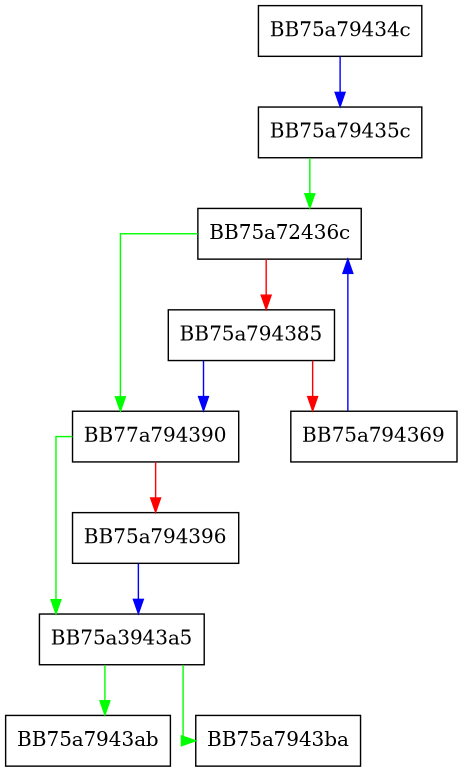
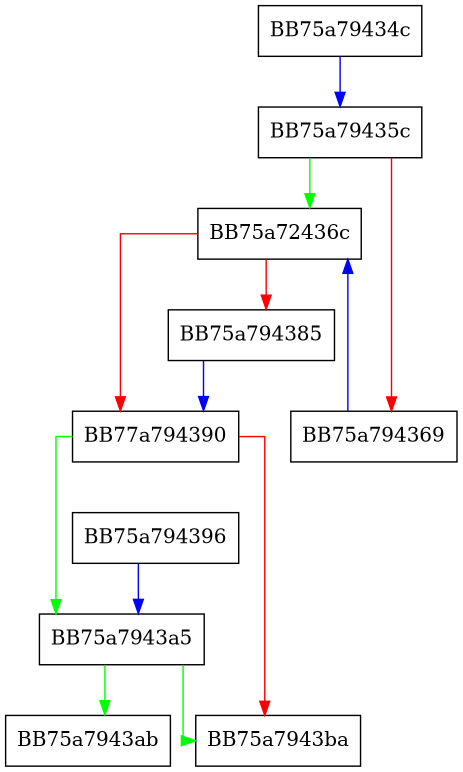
edge "BB75a72436c" -> "BB77a794390": color green -> red
edge "BB75a794385" -> "BB75a794369": now "BB75a79435c" -> "BB75a794369"
edge "BB77a794390" -> "BB75a794396": now "BB77a794390" -> "BB75a7943ba"
node "BB75a3943a5": label "BB75a3943a5" -> "BB75a7943a5"
